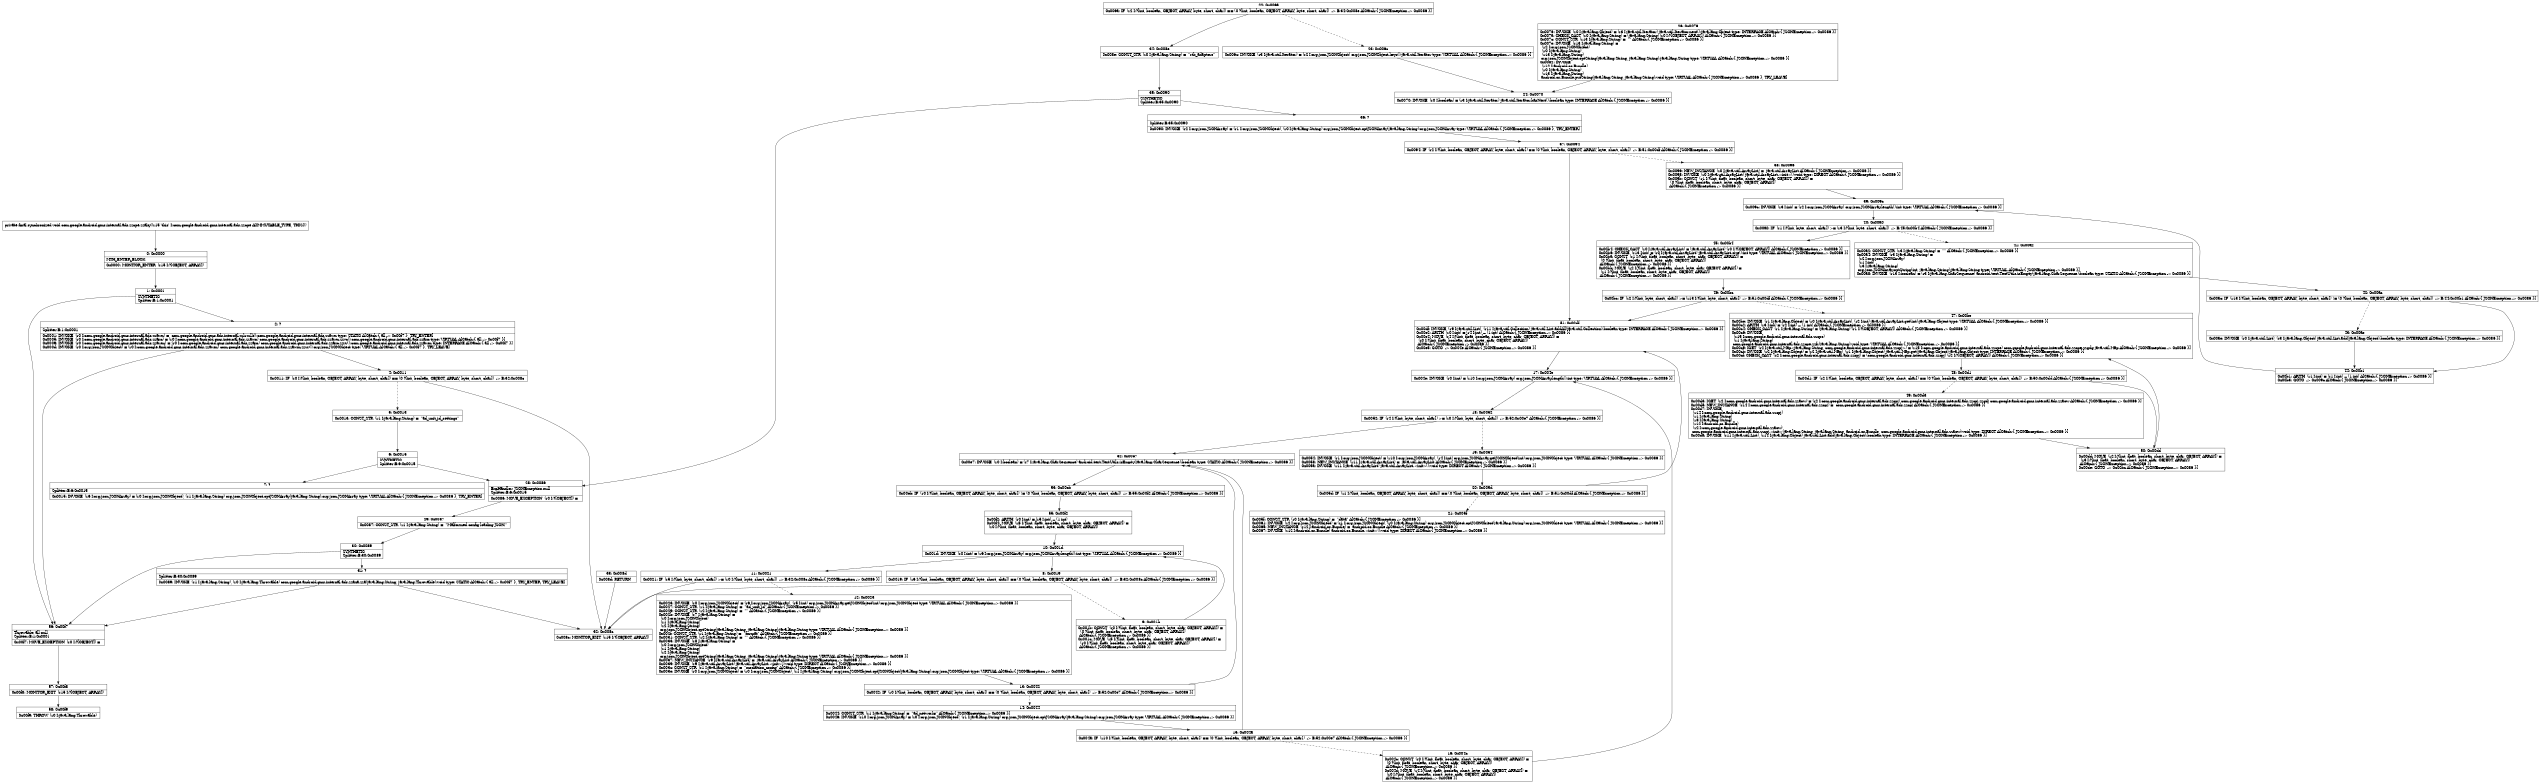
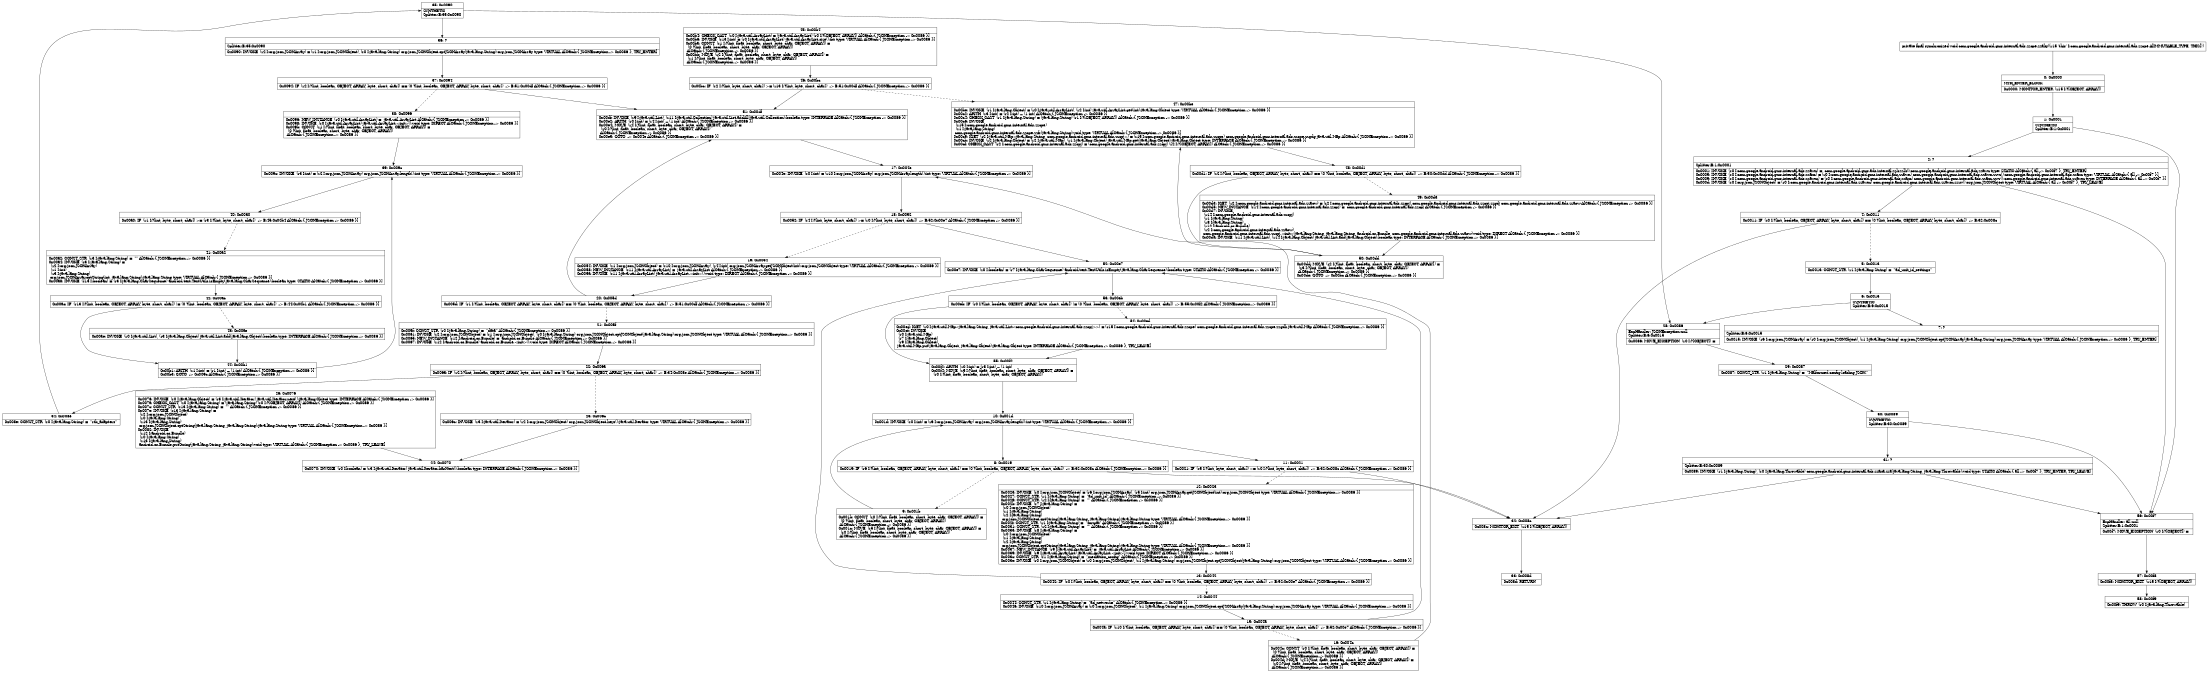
edge "40: 0x00a0" -> "45: 0x00b4": removed
node "54: 0x00ed": added
edge "21: 0x005f" -> "22: 0x006a": added
edge "33: 0x008d" -> "32: 0x008c": reversed
node "56: 0x00f7": text "Throwable: all null" -> "ExcHandler: all null"
